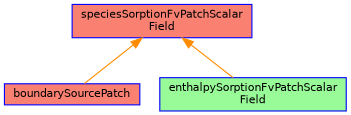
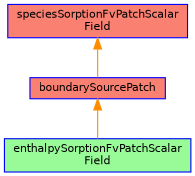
edge "enthalpySorptionFvPatchScalar Field" -> "speciesSorptionFvPatchScalar Field": now "enthalpySorptionFvPatchScalar Field" -> "boundarySourcePatch"
